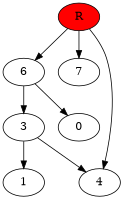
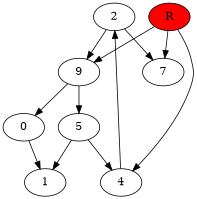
node "2": added
node "6": label "6" -> "9"
node "3": label "3" -> "5"
edge "0" -> "1": added
